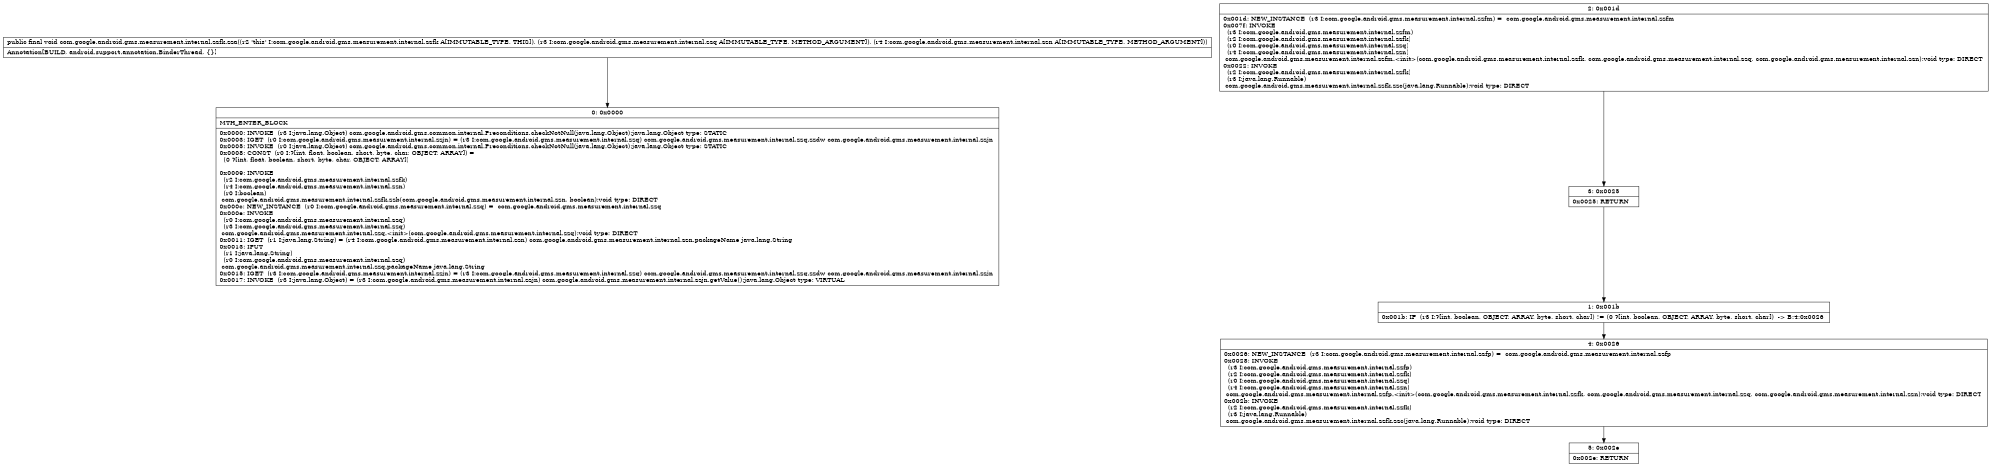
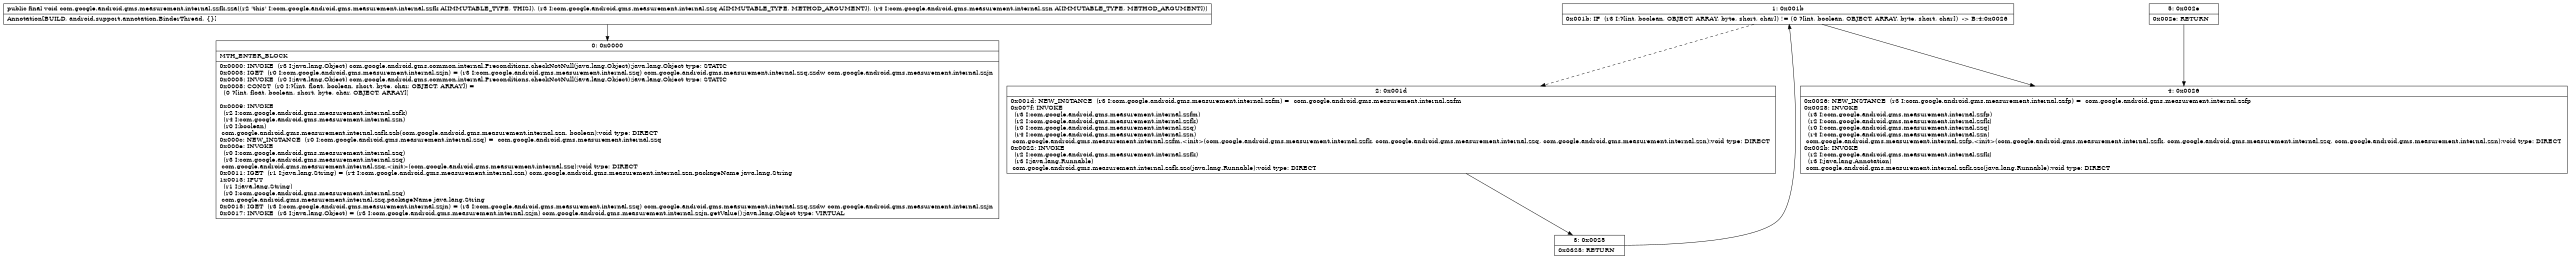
edge "1: 0x001b" -> "2: 0x001d": added
node "3: 0x0025": text "0x0025: RETURN" -> "0x0325: RETURN"
node "0: 0x0000": text "0x0013: IPUT" -> "1x0013: IPUT"
node "4: 0x0026": text "(r3 I:java.lang.Runnable)" -> "(r3 I:java.lang.Annotation)"
edge "4: 0x0026" -> "5: 0x002e": reversed
